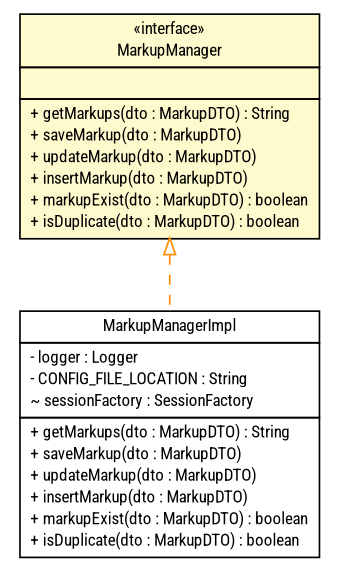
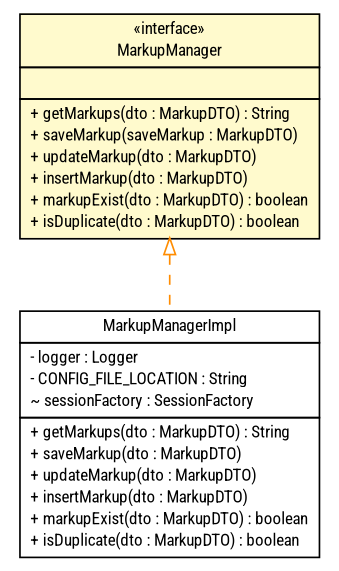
node "MarkupManager": text "+ saveMarkup(dto : MarkupDTO)" -> "+ saveMarkup(saveMarkup : MarkupDTO)"
